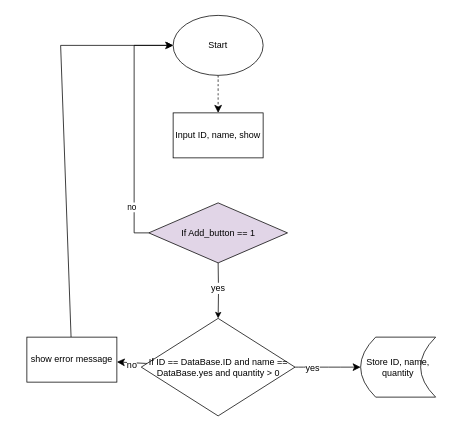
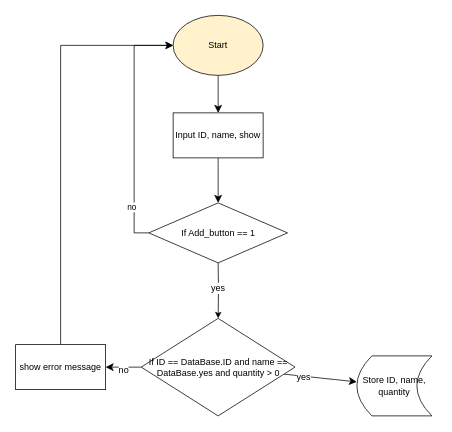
node "Start": fillcolor #ffffff -> #fff2cc
edge "Start" -> "Input ID, name, show": style dashed -> solid
edge "Input ID, name, show" -> "If Add_button == 1": added
node "If Add_button == 1": fillcolor #e1d5e7 -> #ffffff
node "show error message": moved (72, 360) -> (60, 367)
node "Store ID, name, quantity": moved (398, 367) -> (394, 386)
